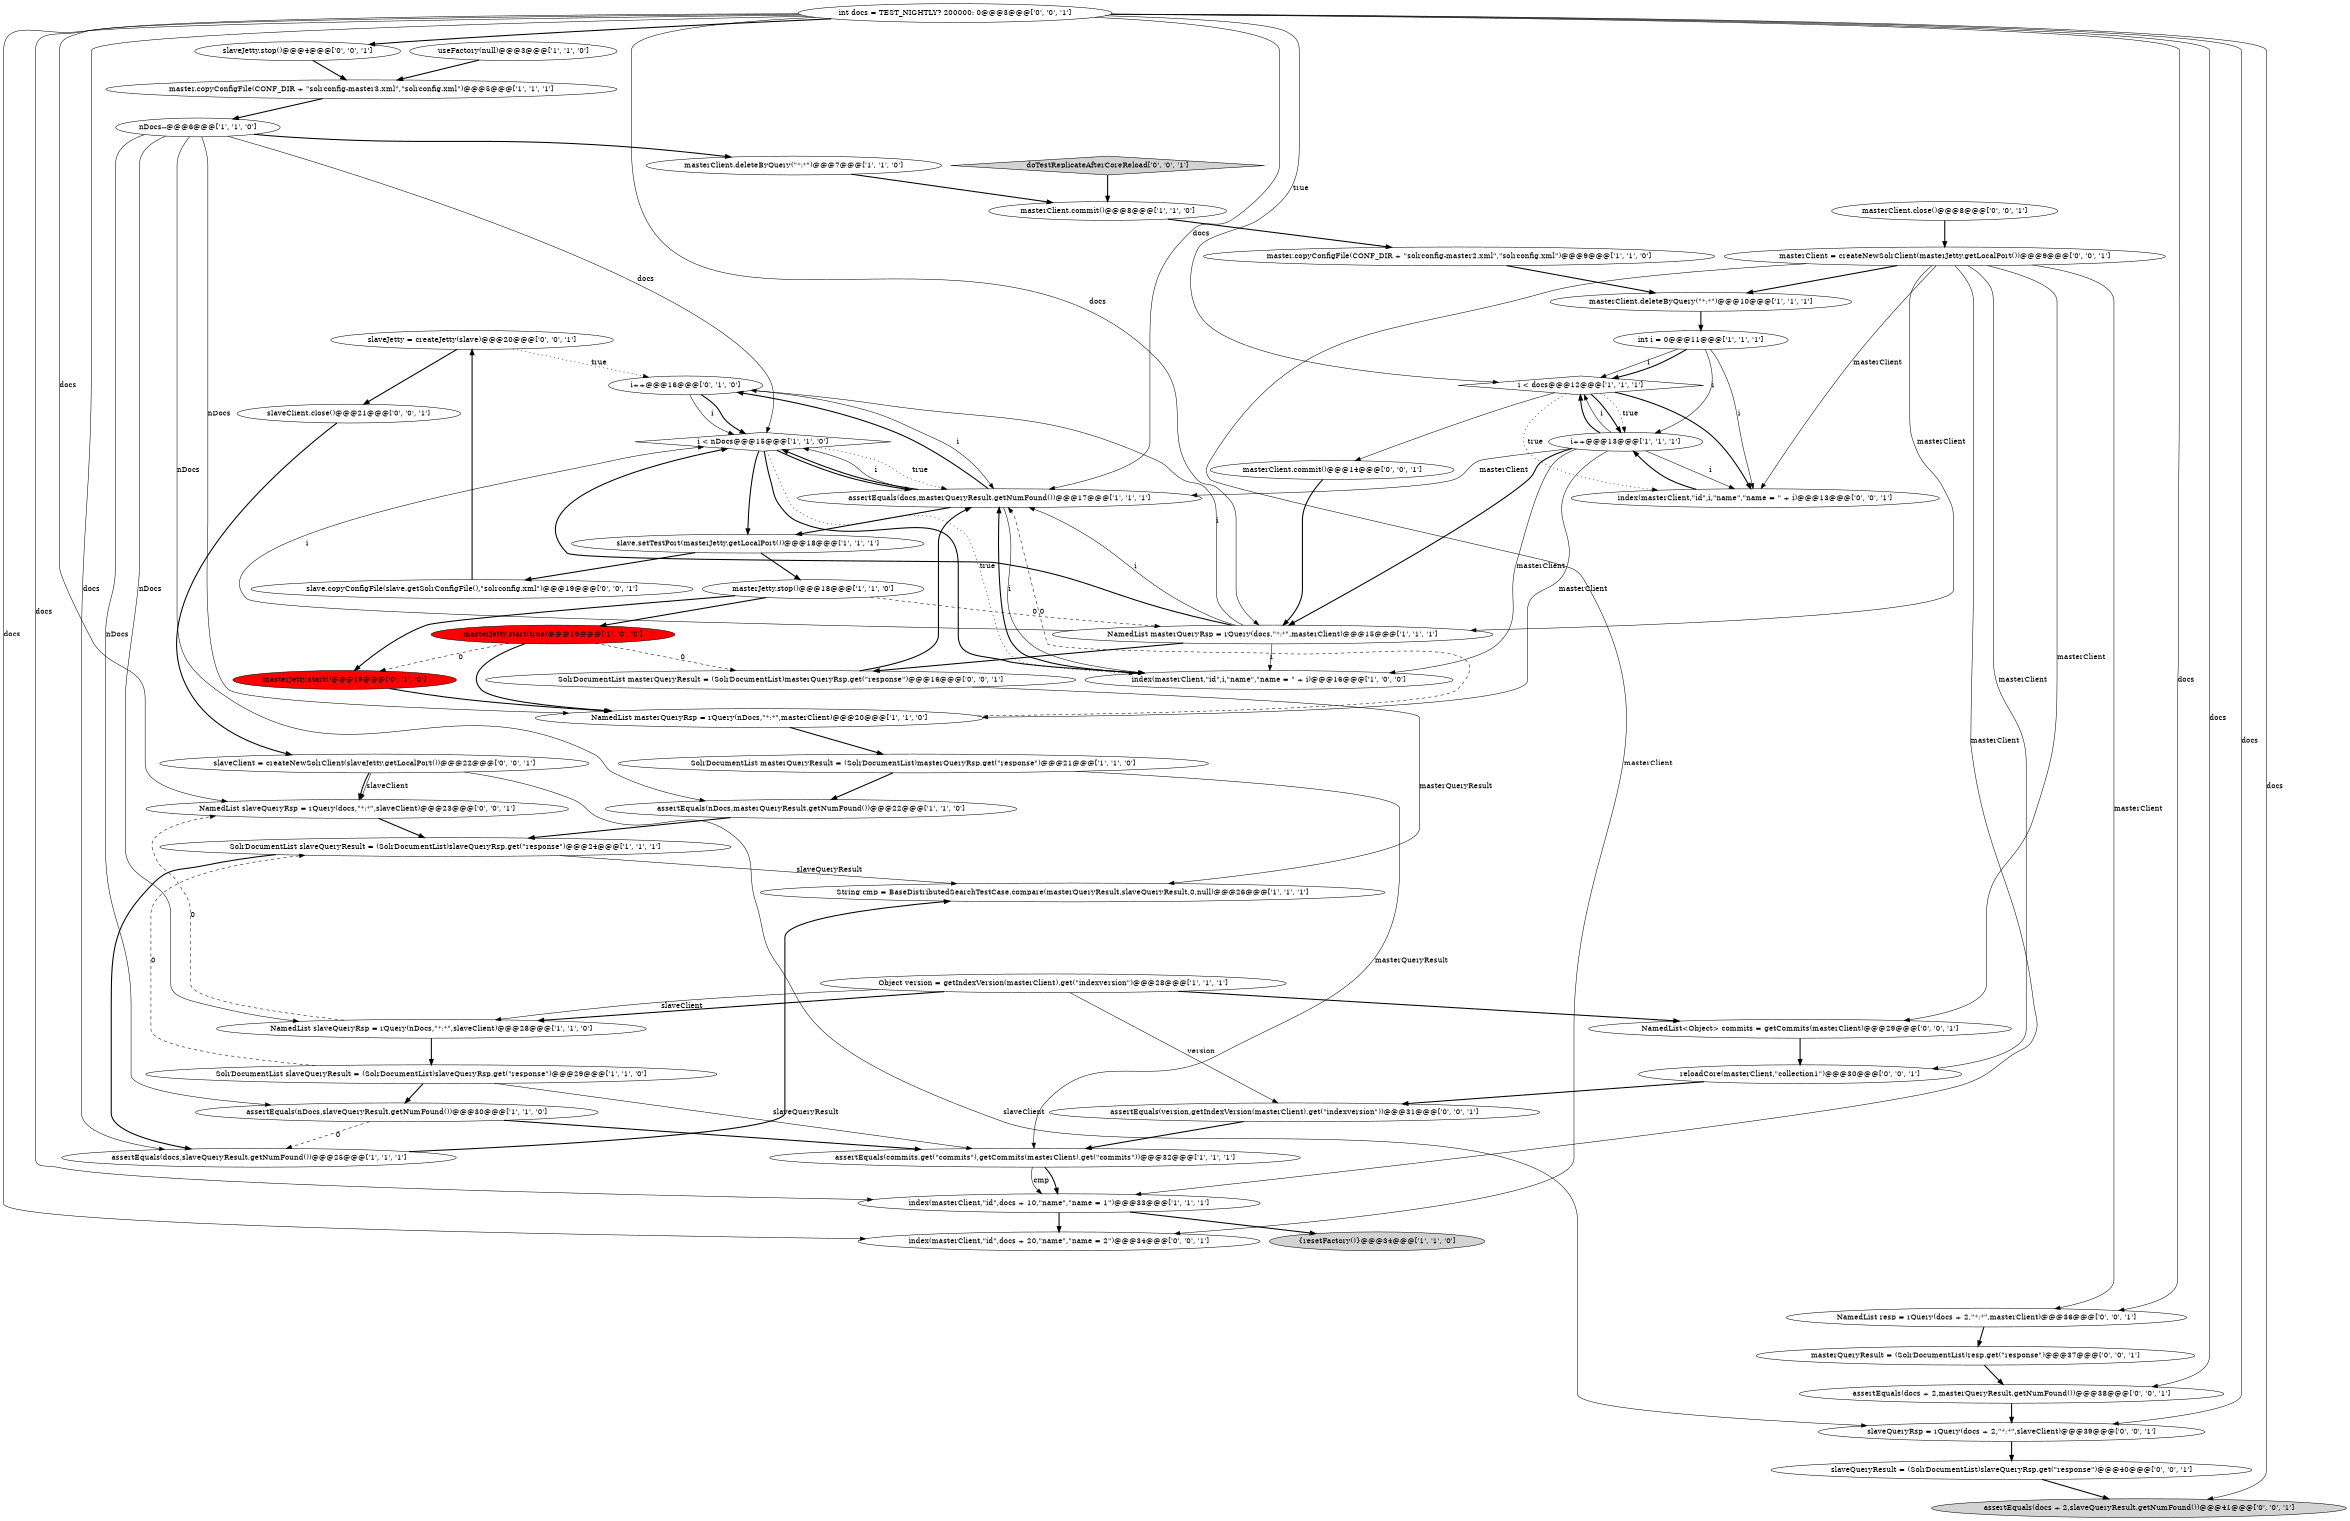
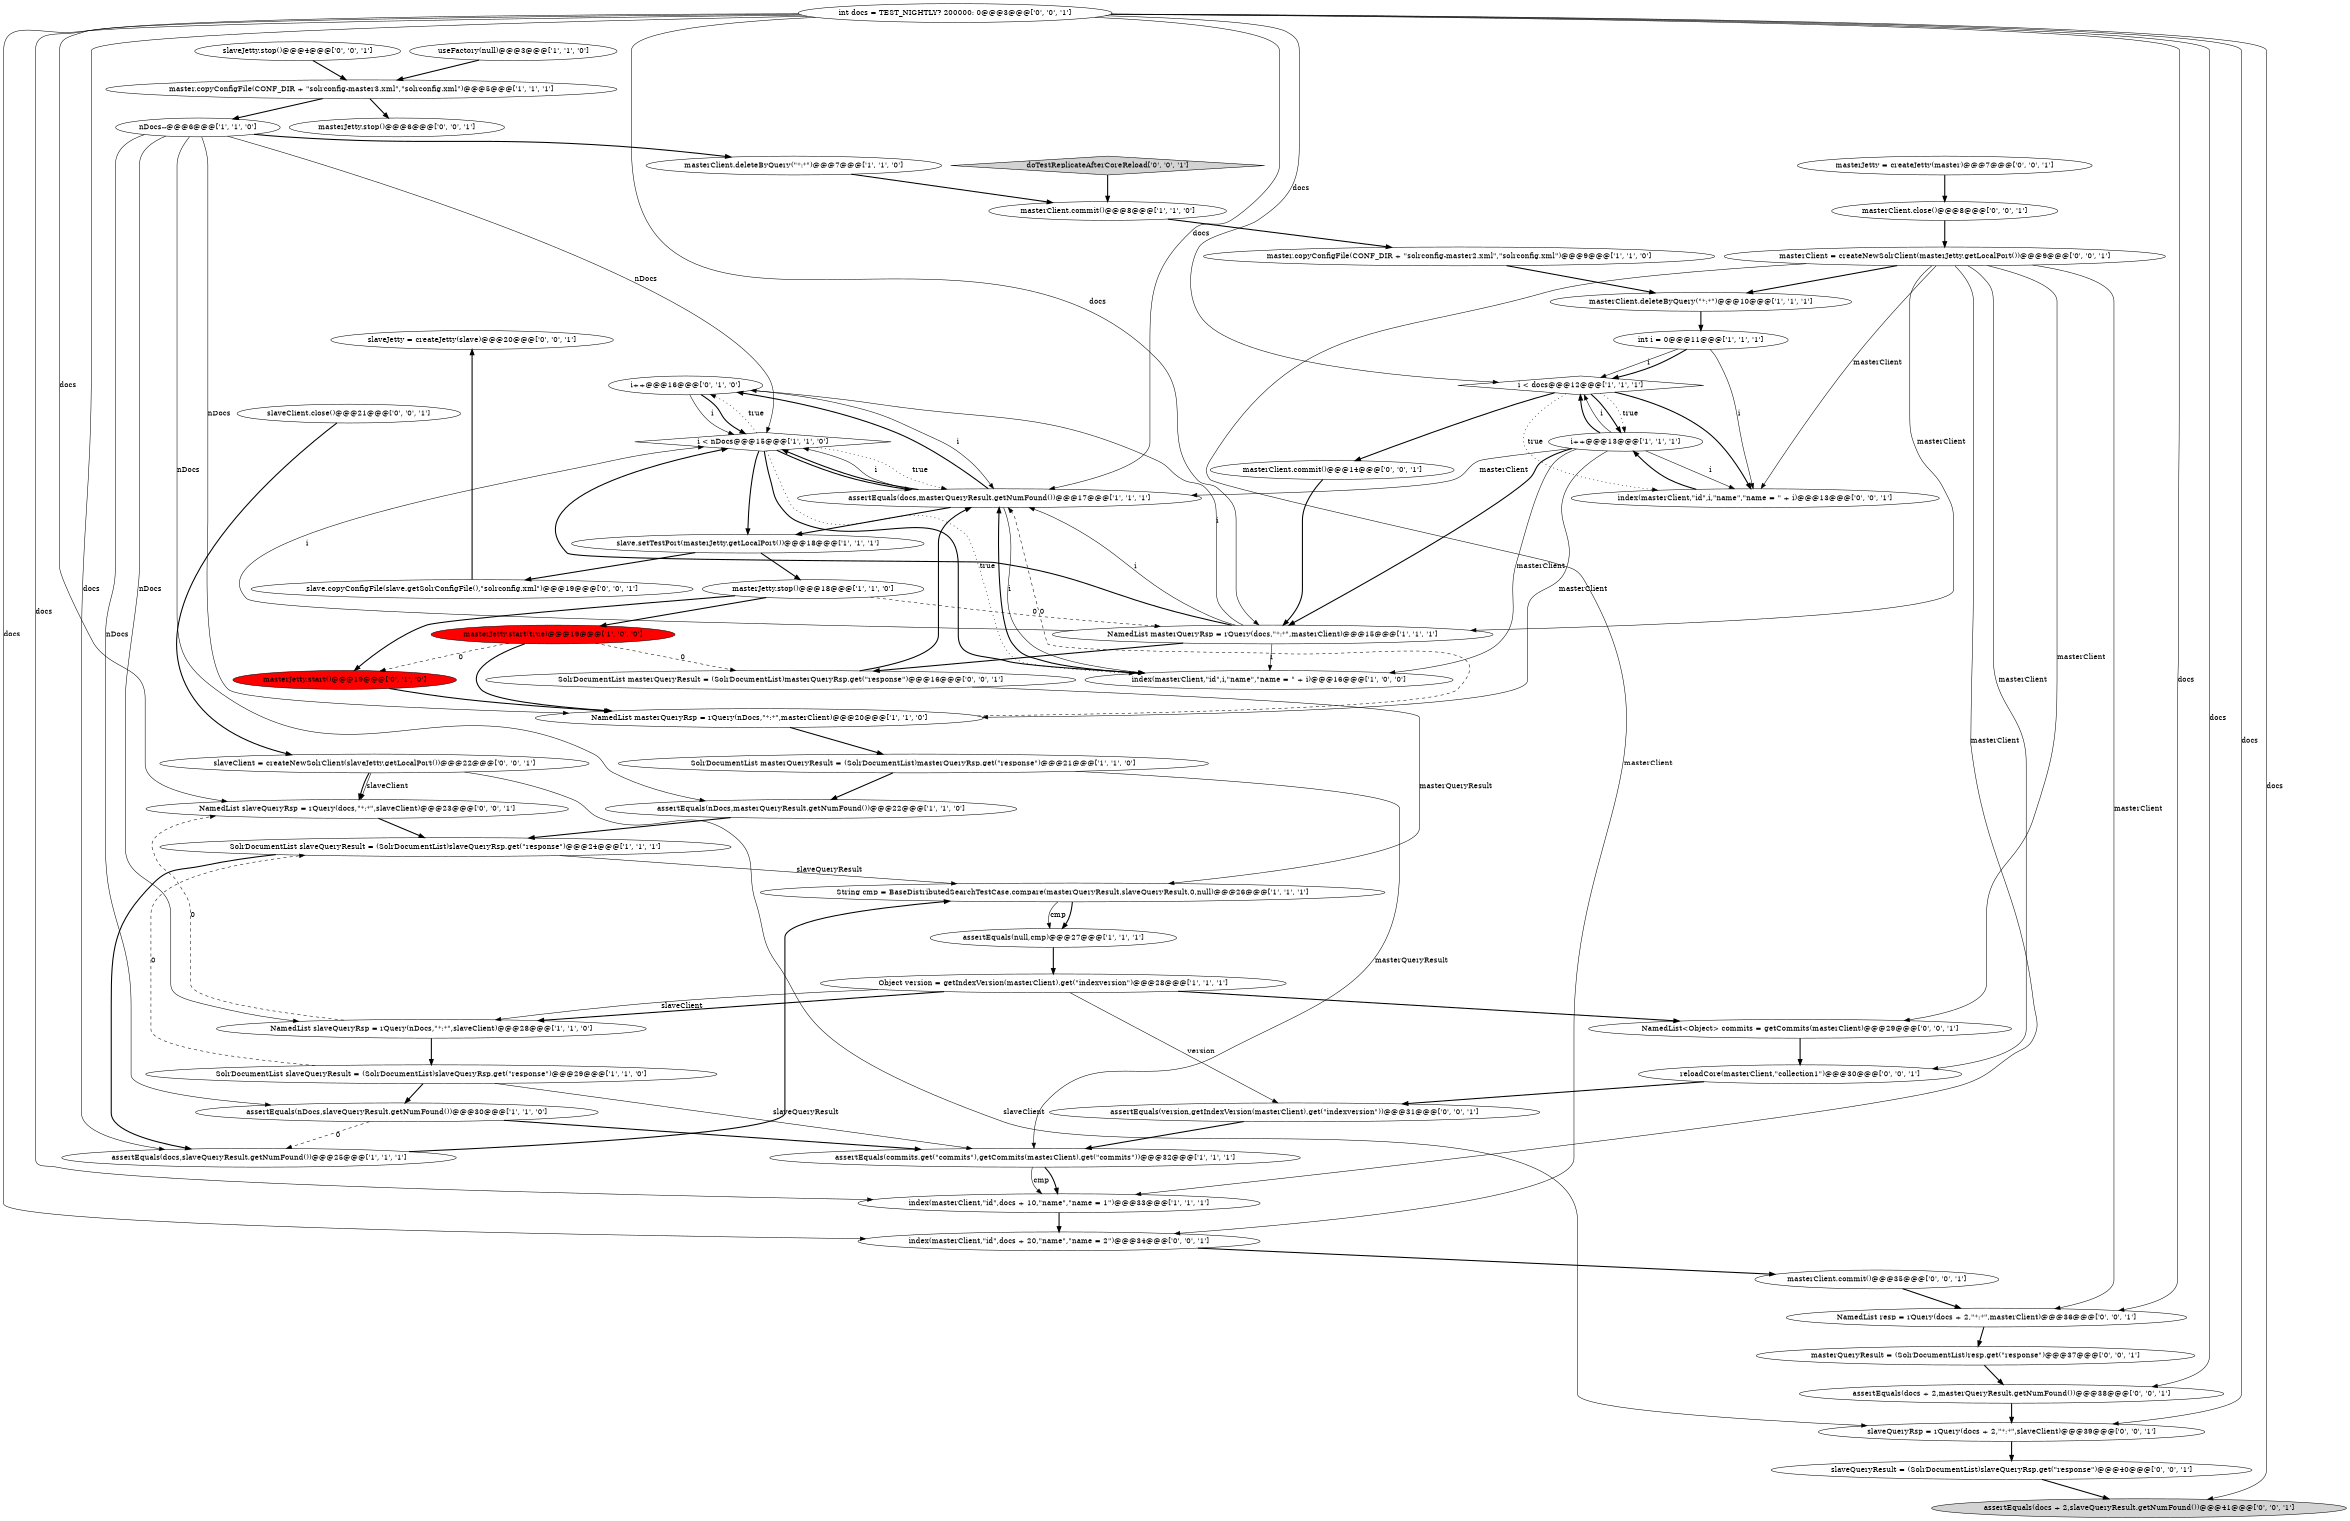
edge "int docs = TEST_NIGHTLY? 200000: 0@@@3@@@['0', '0', '1']" -> "slaveJetty.stop()@@@4@@@['0', '0', '1']": removed
node "masterJetty.stop()@@@6@@@['0', '0', '1']": added
node "masterJetty = createJetty(master)@@@7@@@['0', '0', '1']": added
edge "int docs = TEST_NIGHTLY? 200000: 0@@@3@@@['0', '0', '1']" -> "i < docs@@@12@@@['1', '1', '1']": label "true" -> "docs"
edge "nDocs--@@@6@@@['1', '1', '0']" -> "i < nDocs@@@15@@@['1', '1', '0']": label "docs" -> "nDocs"
edge "slaveJetty = createJetty(slave)@@@20@@@['0', '0', '1']" -> "i++@@@16@@@['0', '1', '0']": now "i < nDocs@@@15@@@['1', '1', '0']" -> "i++@@@16@@@['0', '1', '0']"
edge "slaveJetty = createJetty(slave)@@@20@@@['0', '0', '1']" -> "slaveClient.close()@@@21@@@['0', '0', '1']": removed
edge "int i = 0@@@11@@@['1', '1', '1']" -> "i++@@@13@@@['1', '1', '1']": removed, label "i"
edge "i < docs@@@12@@@['1', '1', '1']" -> "masterClient.commit()@@@14@@@['0', '0', '1']": style solid -> bold
node "assertEquals(null,cmp)@@@27@@@['1', '1', '1']": added
node "{resetFactory()}@@@34@@@['1', '1', '0']": removed
node "masterClient.commit()@@@35@@@['0', '0', '1']": added
